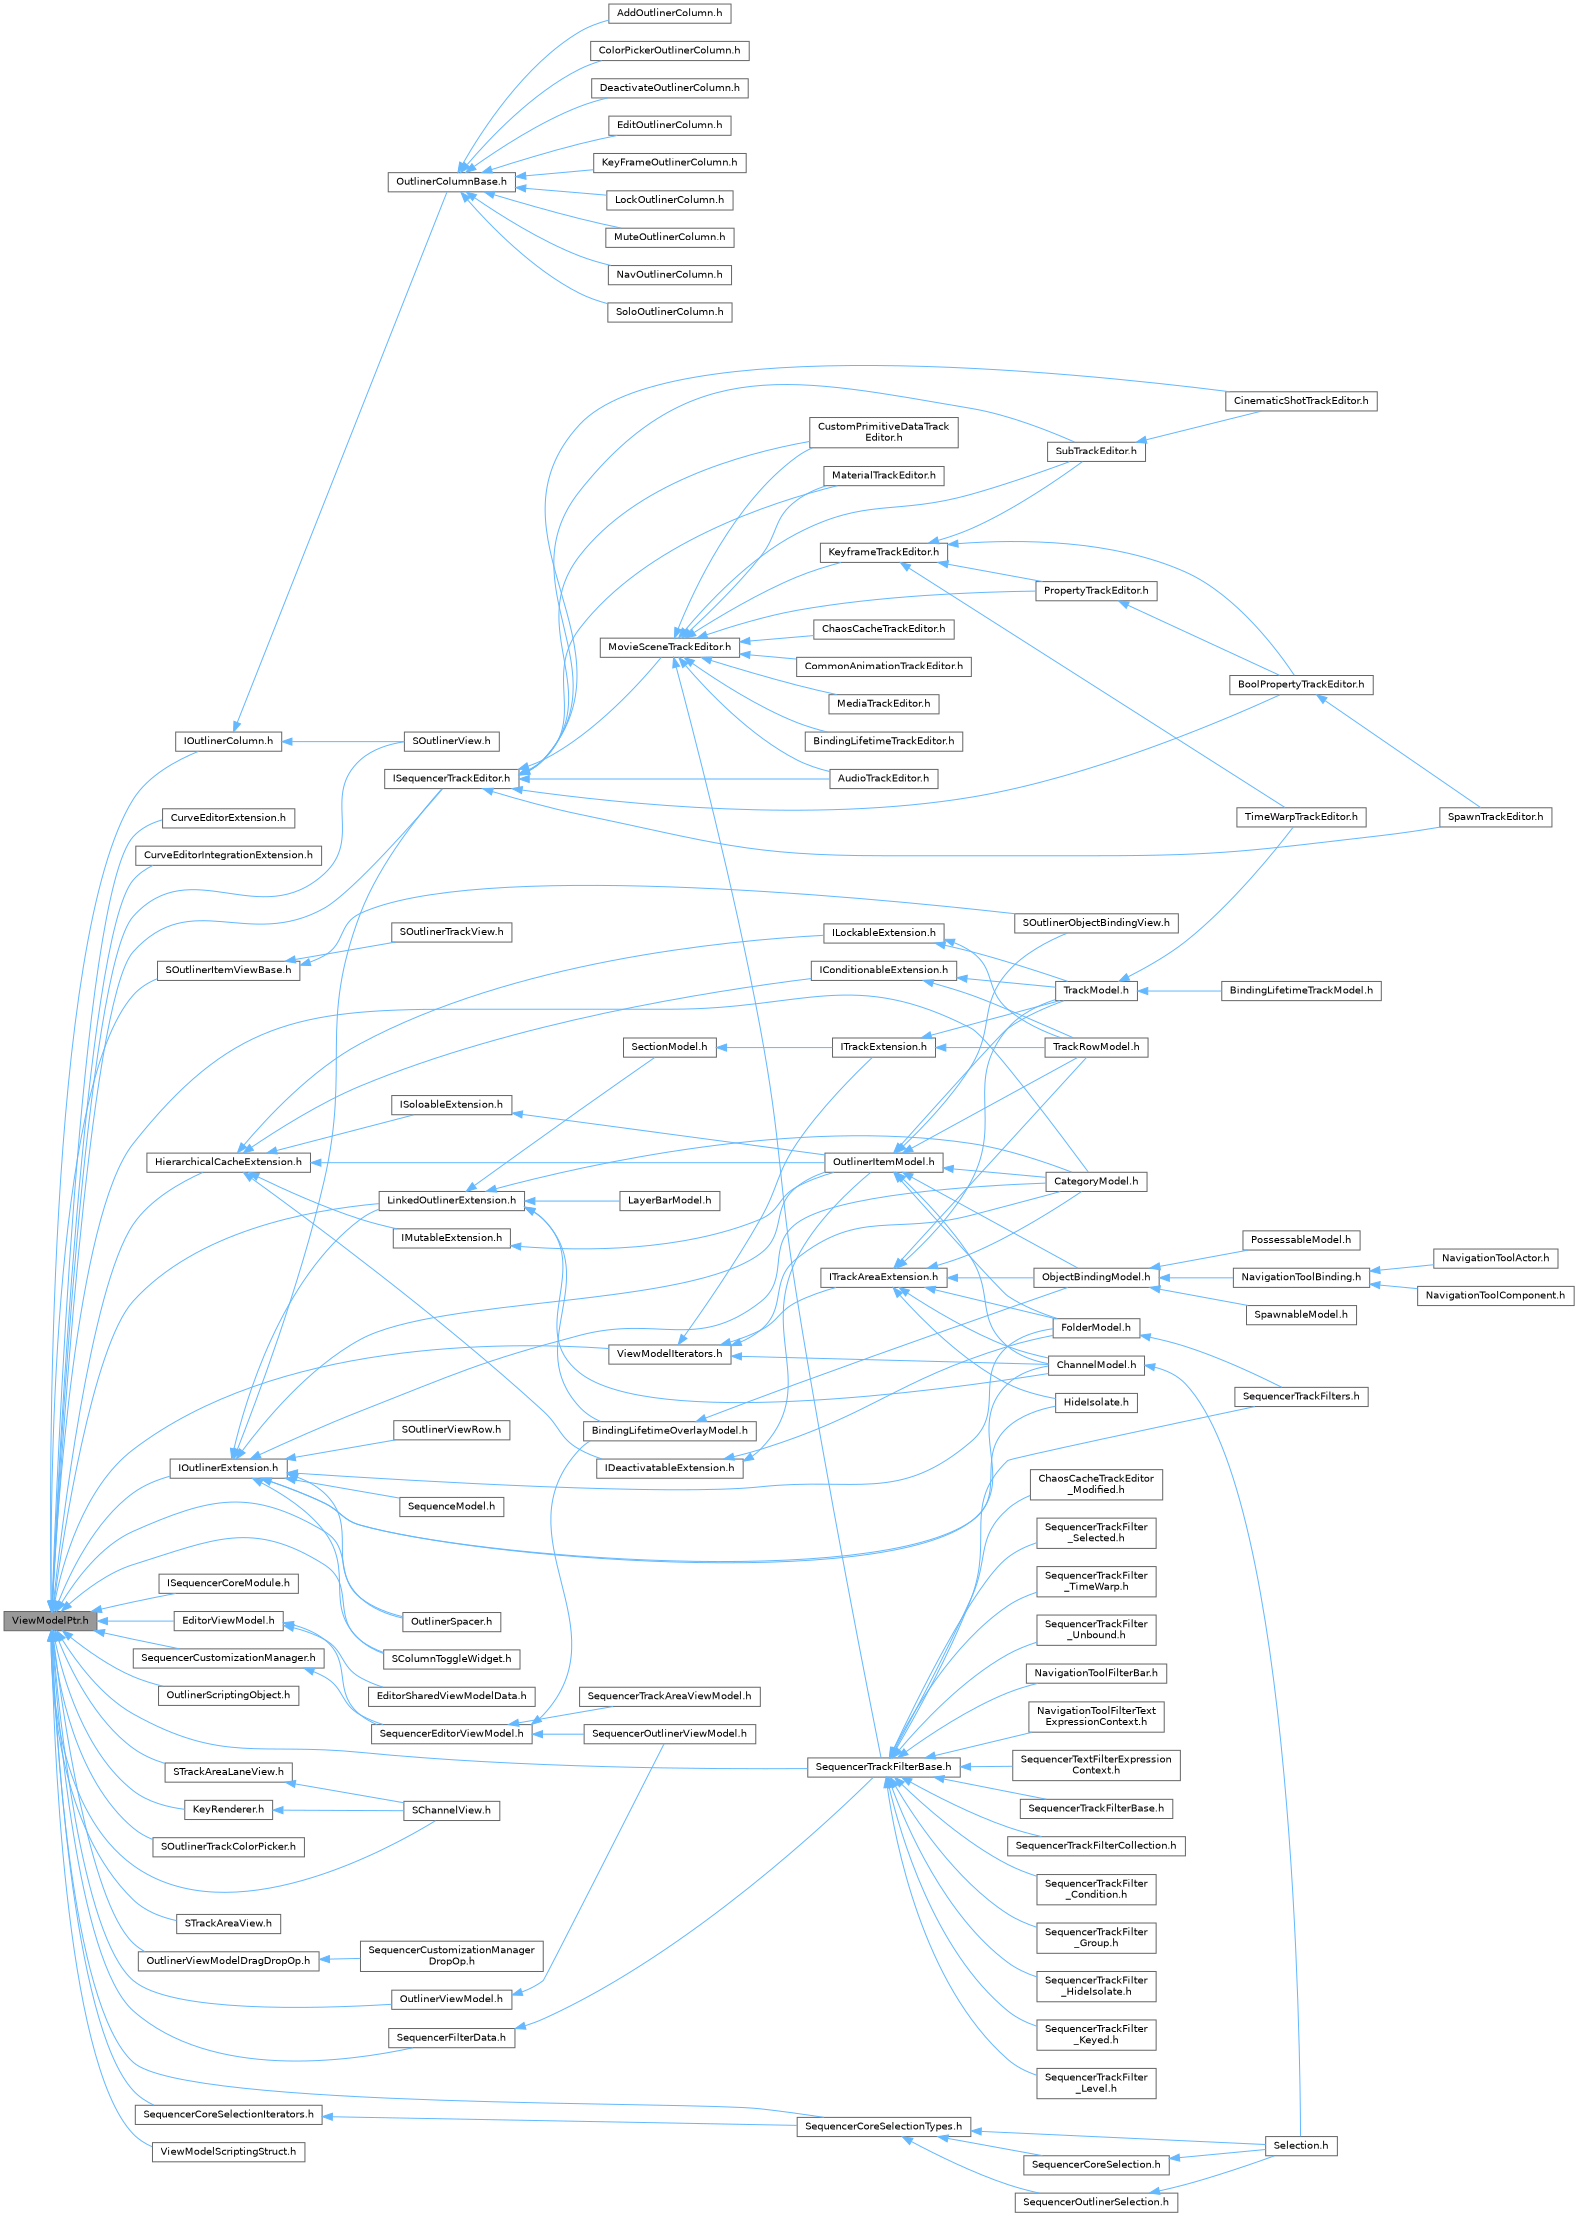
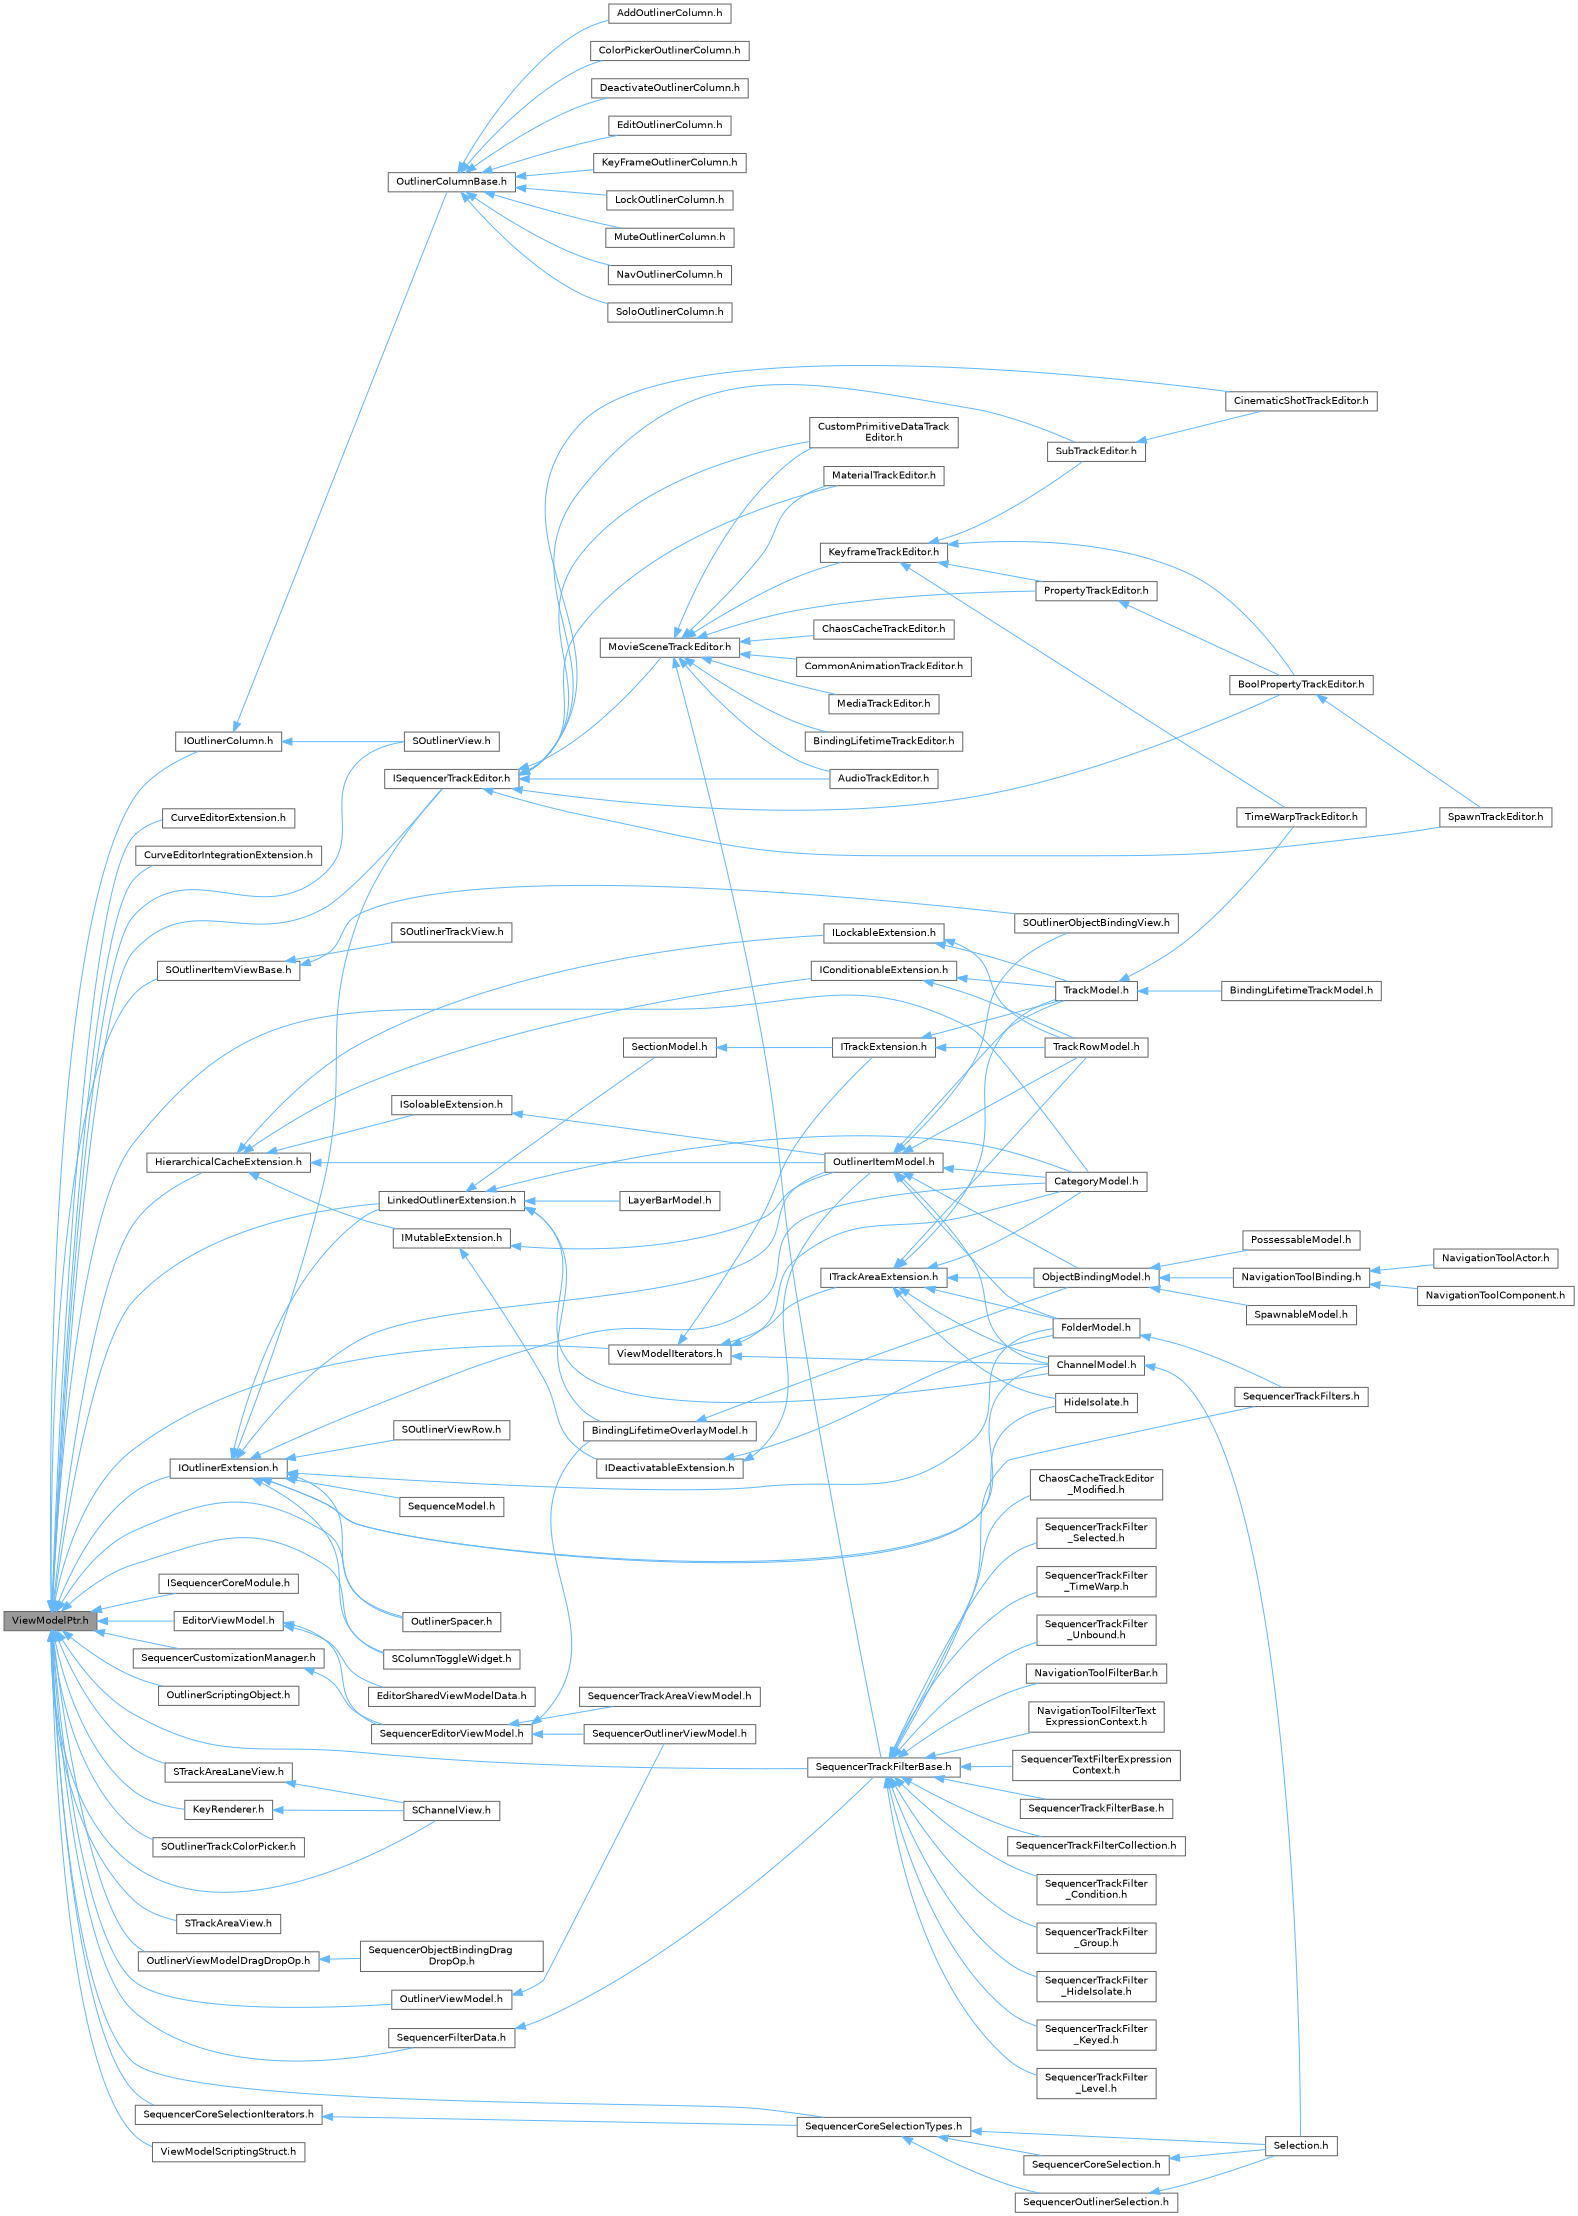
edge "SubTrackEditor.h" -> "MovieSceneTrackEditor.h": removed
edge "IDeactivatableExtension.h" -> "HierarchicalCacheExtension.h": now "IDeactivatableExtension.h" -> "IMutableExtension.h"
node "SequencerCustomizationManager DropOp.h": label "SequencerCustomizationManager DropOp.h" -> "SequencerObjectBindingDrag DropOp.h"
